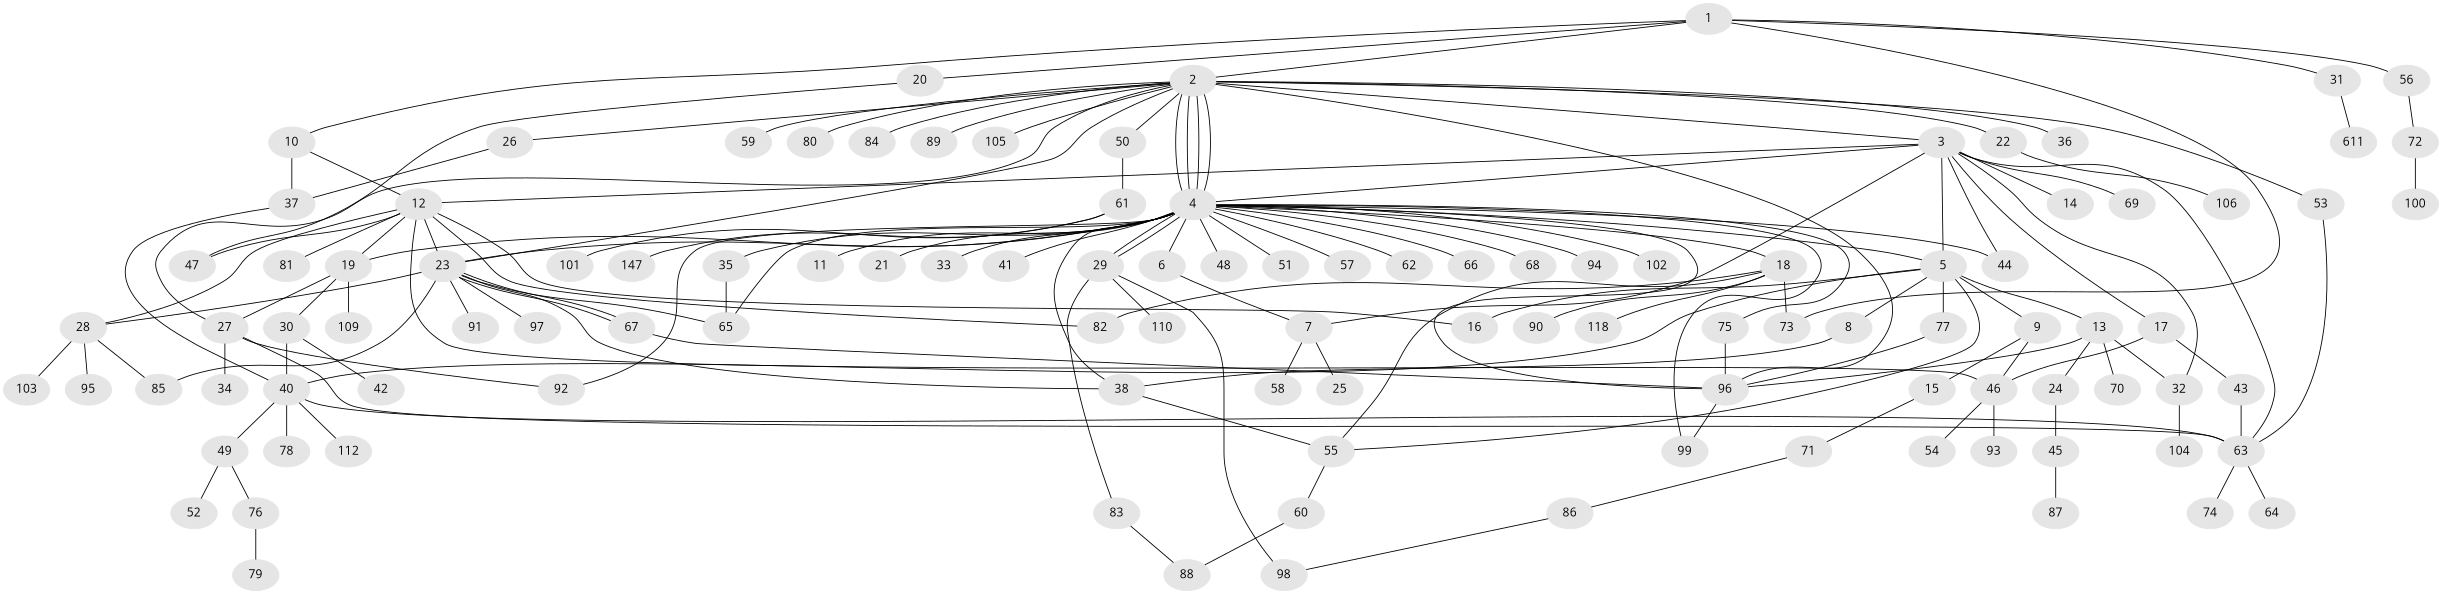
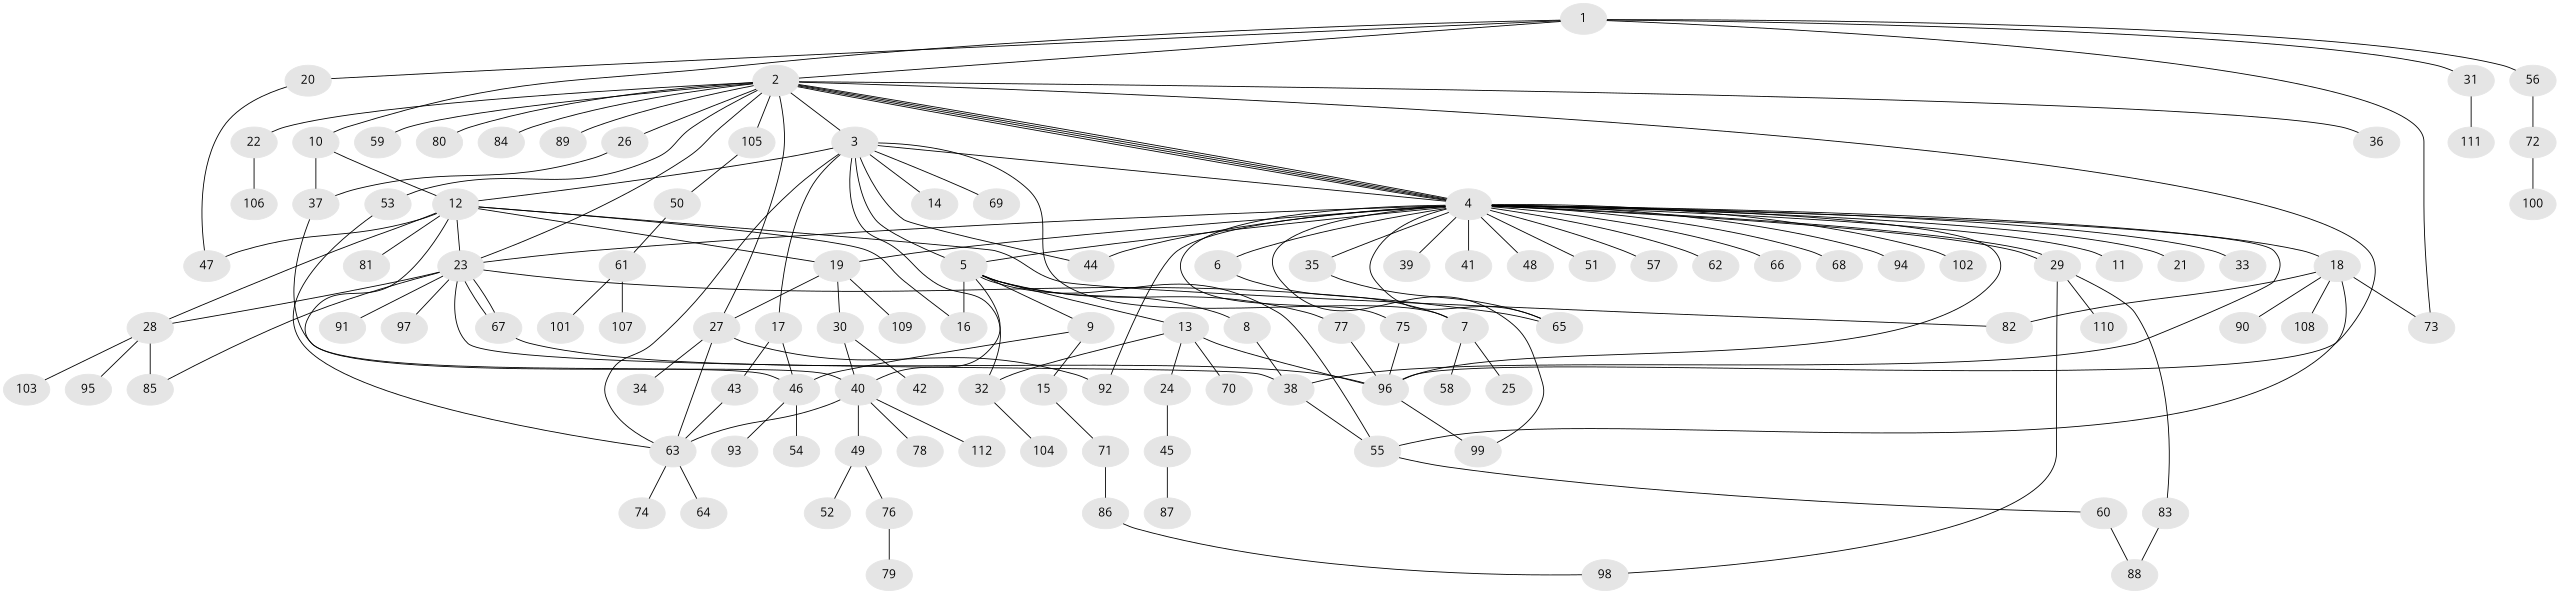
edge "2" -- "50": now "105" -- "50"
node "611": label "611" -> "111"
node "147": label "147" -> "107"
node "39": added
node "118": label "118" -> "108"
